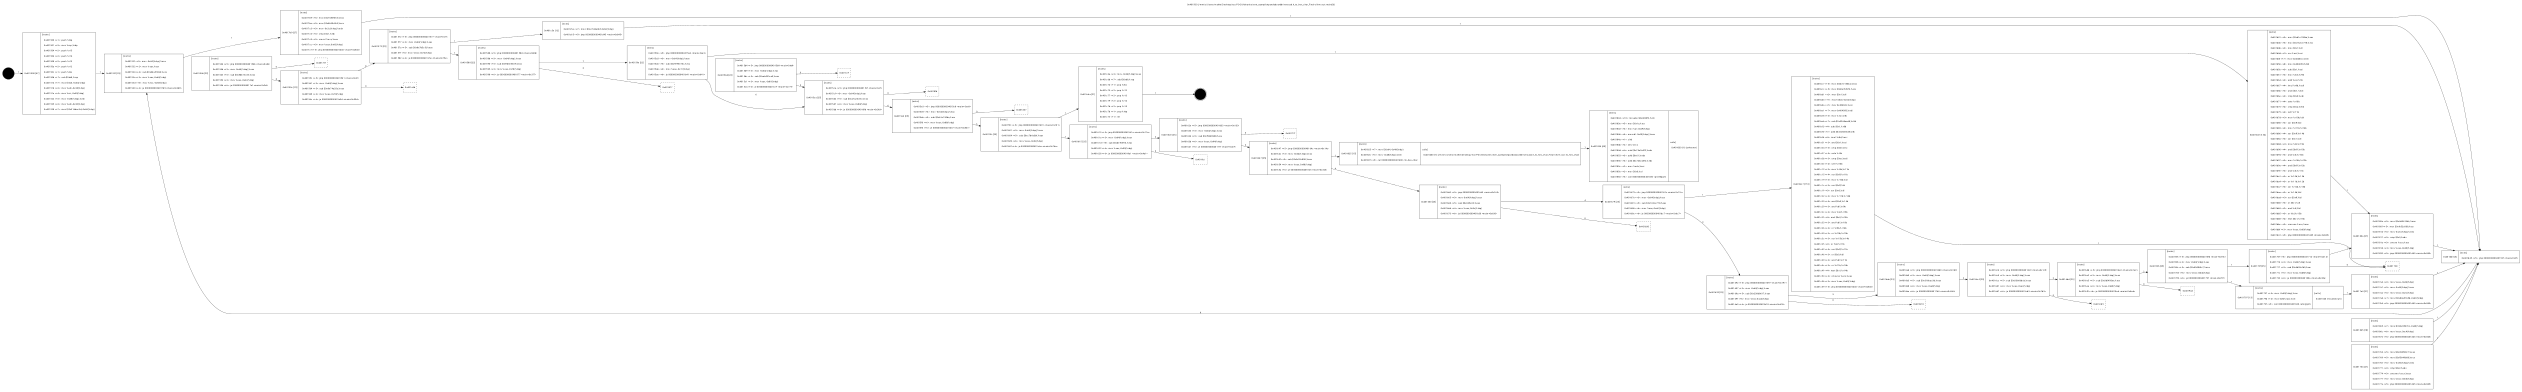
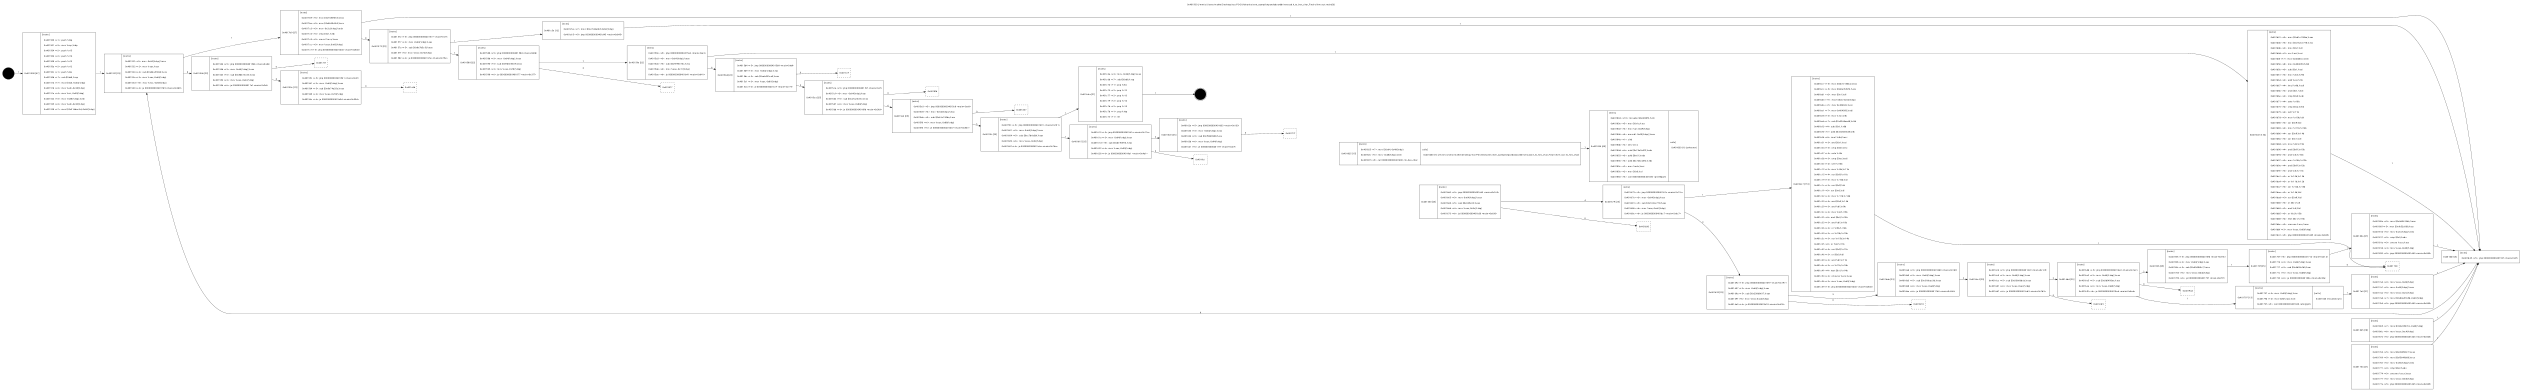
edge "0x40155c [22]" -> "0x401572 [22]": now "0x4017b9 [27]" -> "0x401572 [22]"
edge "0x40152f [23]" -> "0x401546 [22]": added, label "8"
edge "0x40159e [22]" -> "0x4015ca [25]": now "0x40159e [22]" -> "0x4015b4 [22]"
node "0x401647 [25]": removed
edge "0x401b41 [134]" -> "0x40180a [27]": now "0x401b41 [134]" -> "0x401d45 [5]"
edge "0x4016f6 [25]" -> "0x401797 [13]": now "0x4016dd [25]" -> "0x401797 [13]"
